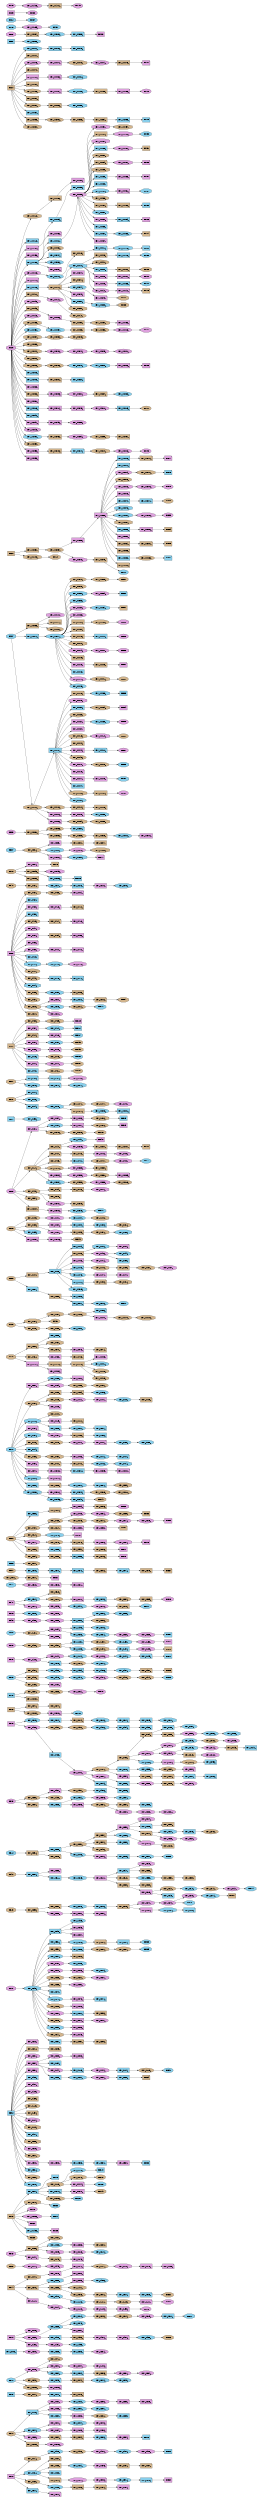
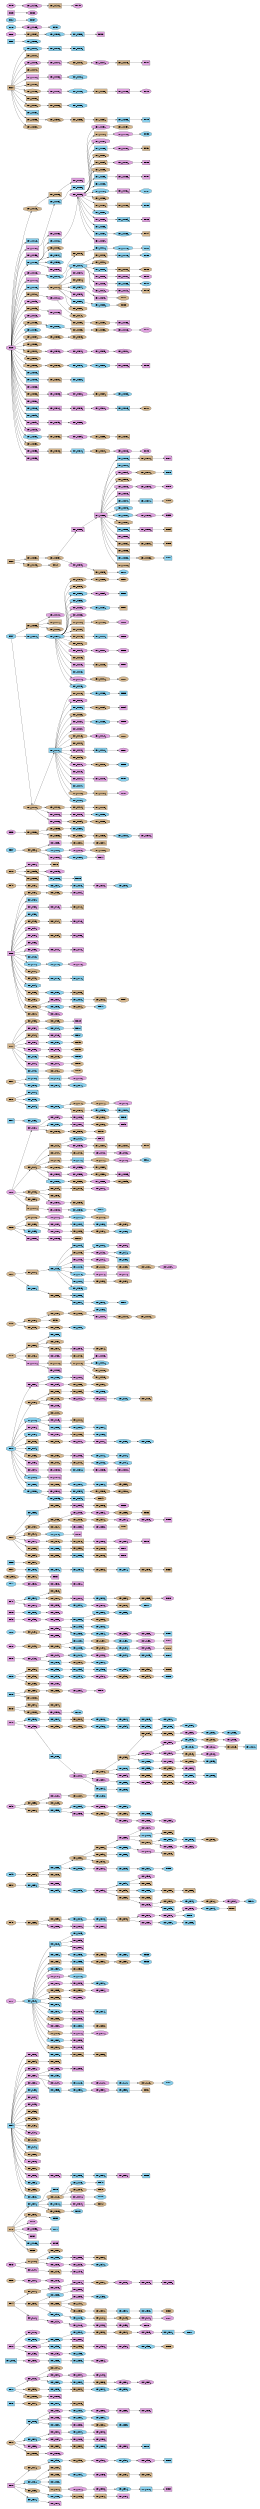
node "new_n396_": shape box -> ellipse
edge "new_n339_" -> "new_n378_": reversed
